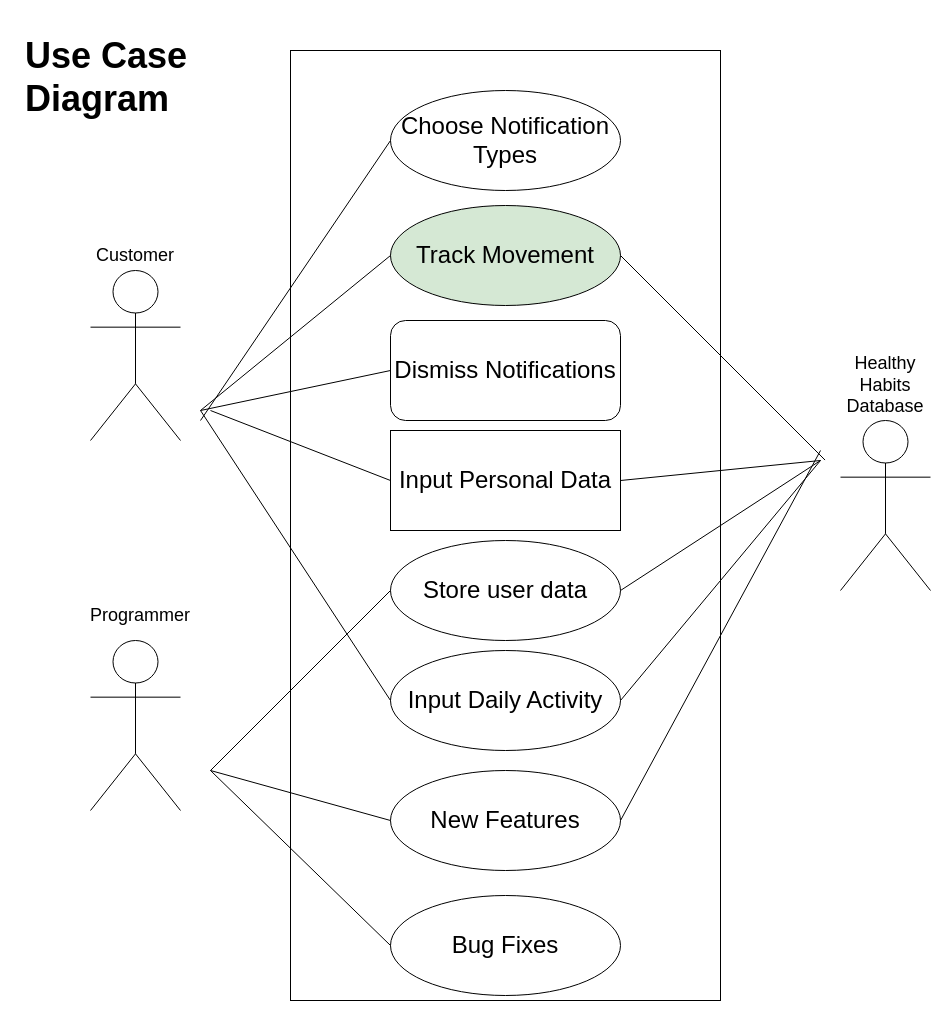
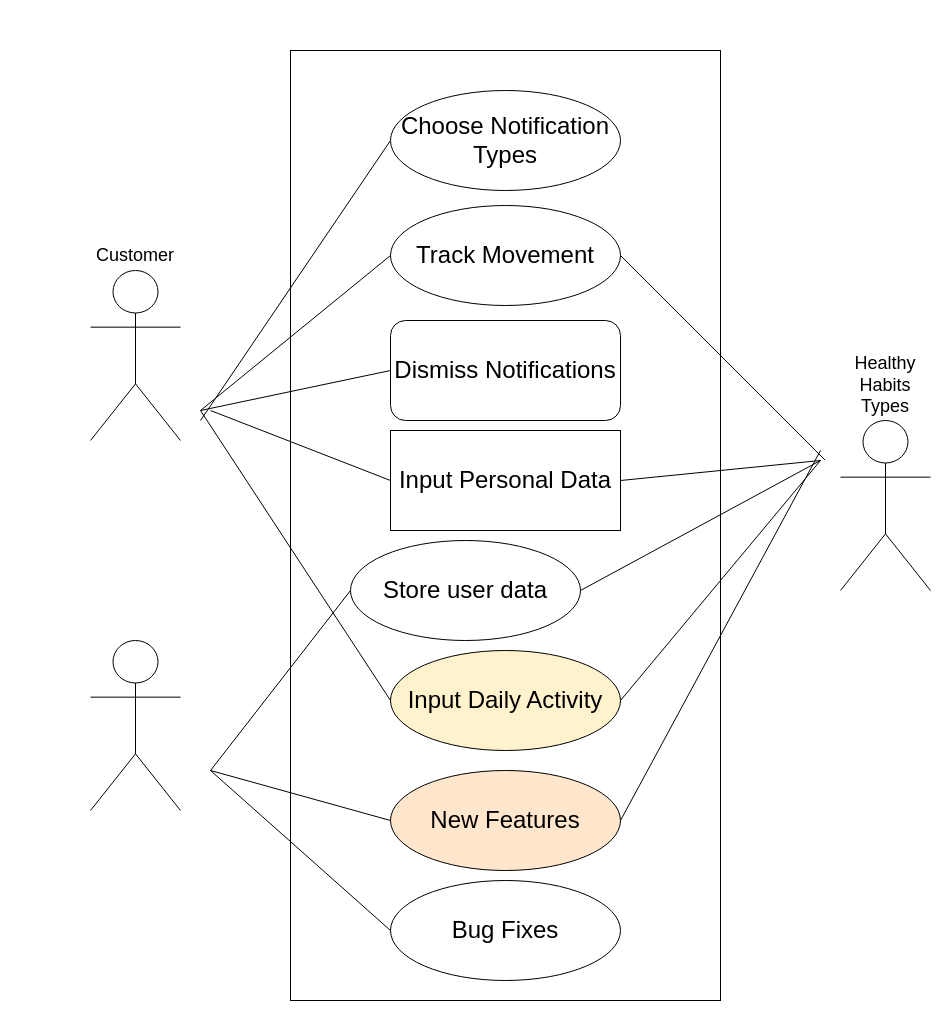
node "Use Case Diagram": removed
node "Track Movement": fillcolor #d5e8d4 -> #ffffff
node "Healthy Habits Database": label "Healthy Habits Database" -> "Healthy Habits Types"
node "Store user data": moved (506, 591) -> (466, 591)
node "Programmer": removed
node "Input Daily Activity": fillcolor #ffffff -> #fff2cc
node "New Features": fillcolor #ffffff -> #ffe6cc
node "Bug Fixes": moved (506, 946) -> (506, 931)
